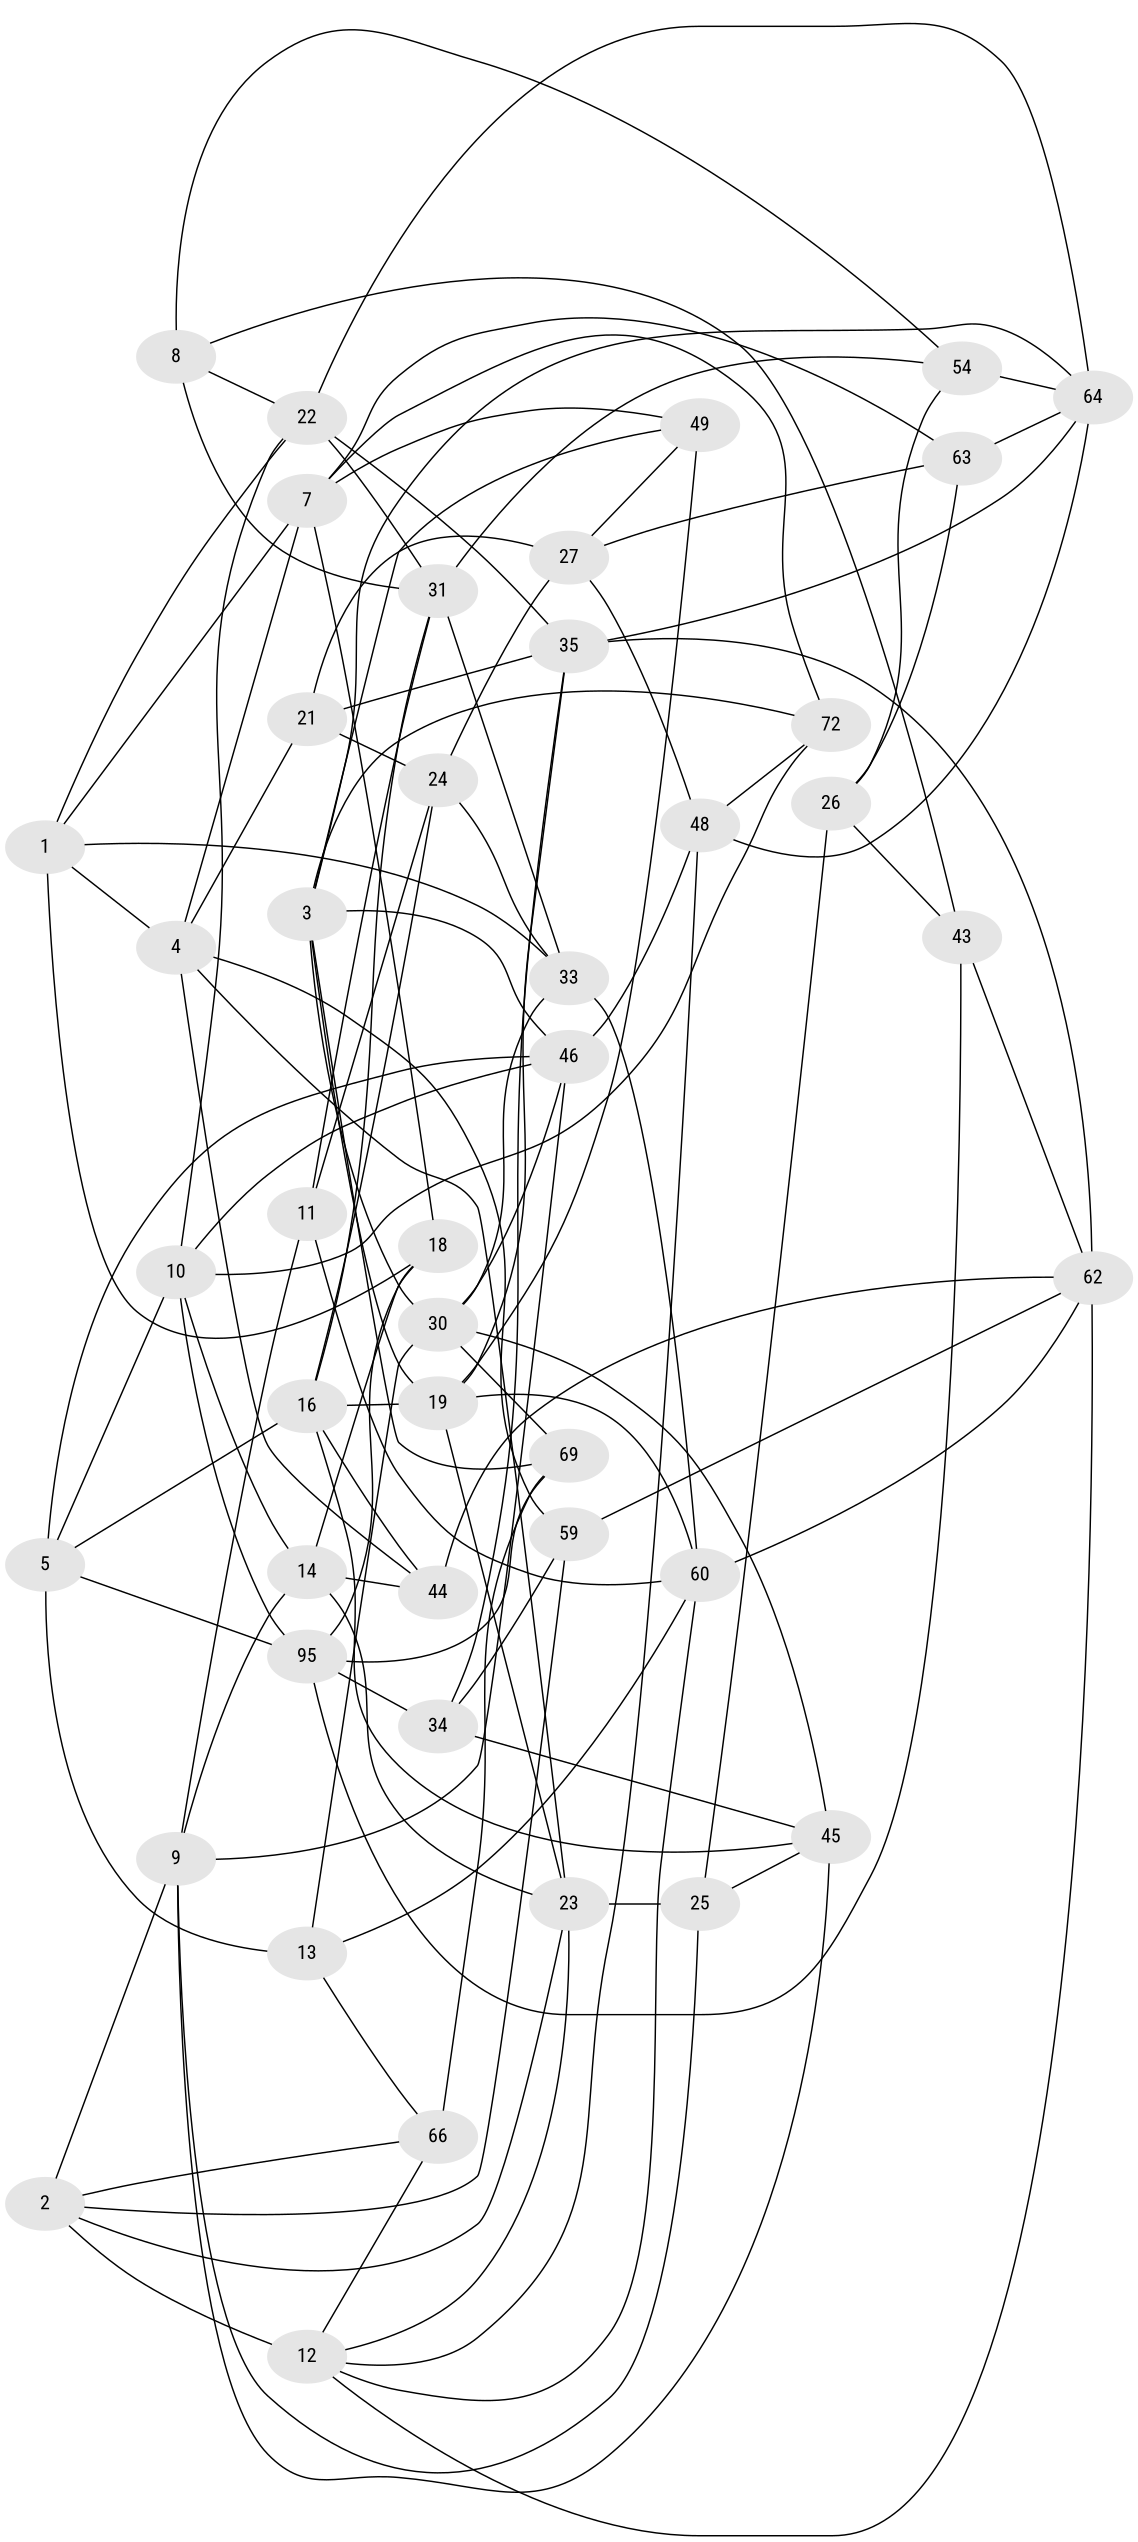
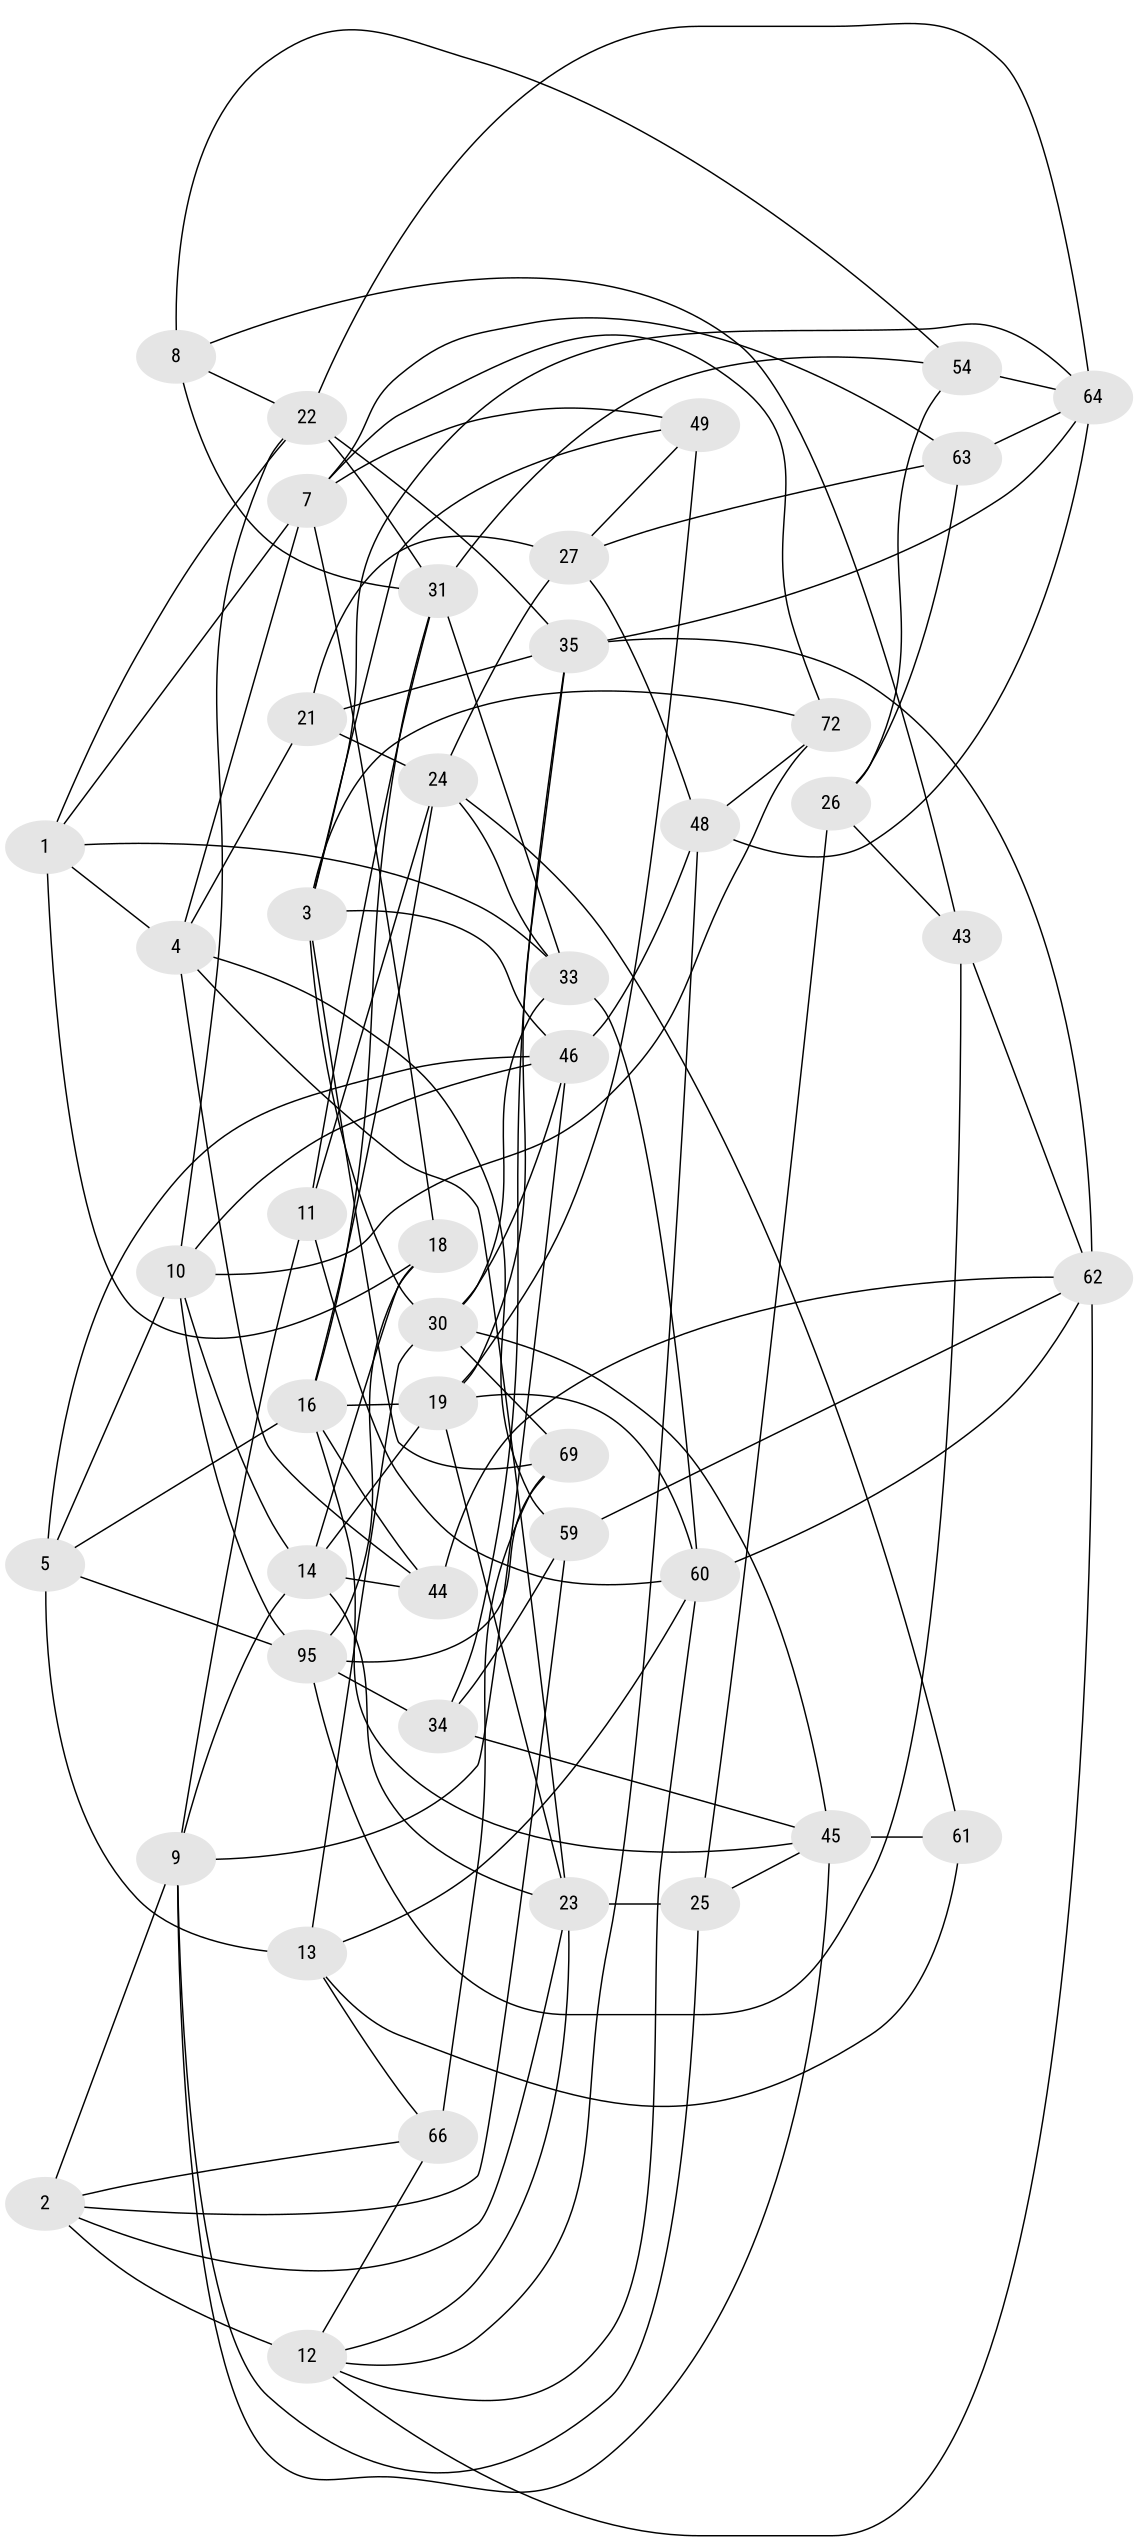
edge "3" -- "19": now "14" -- "19"
node "61": added
